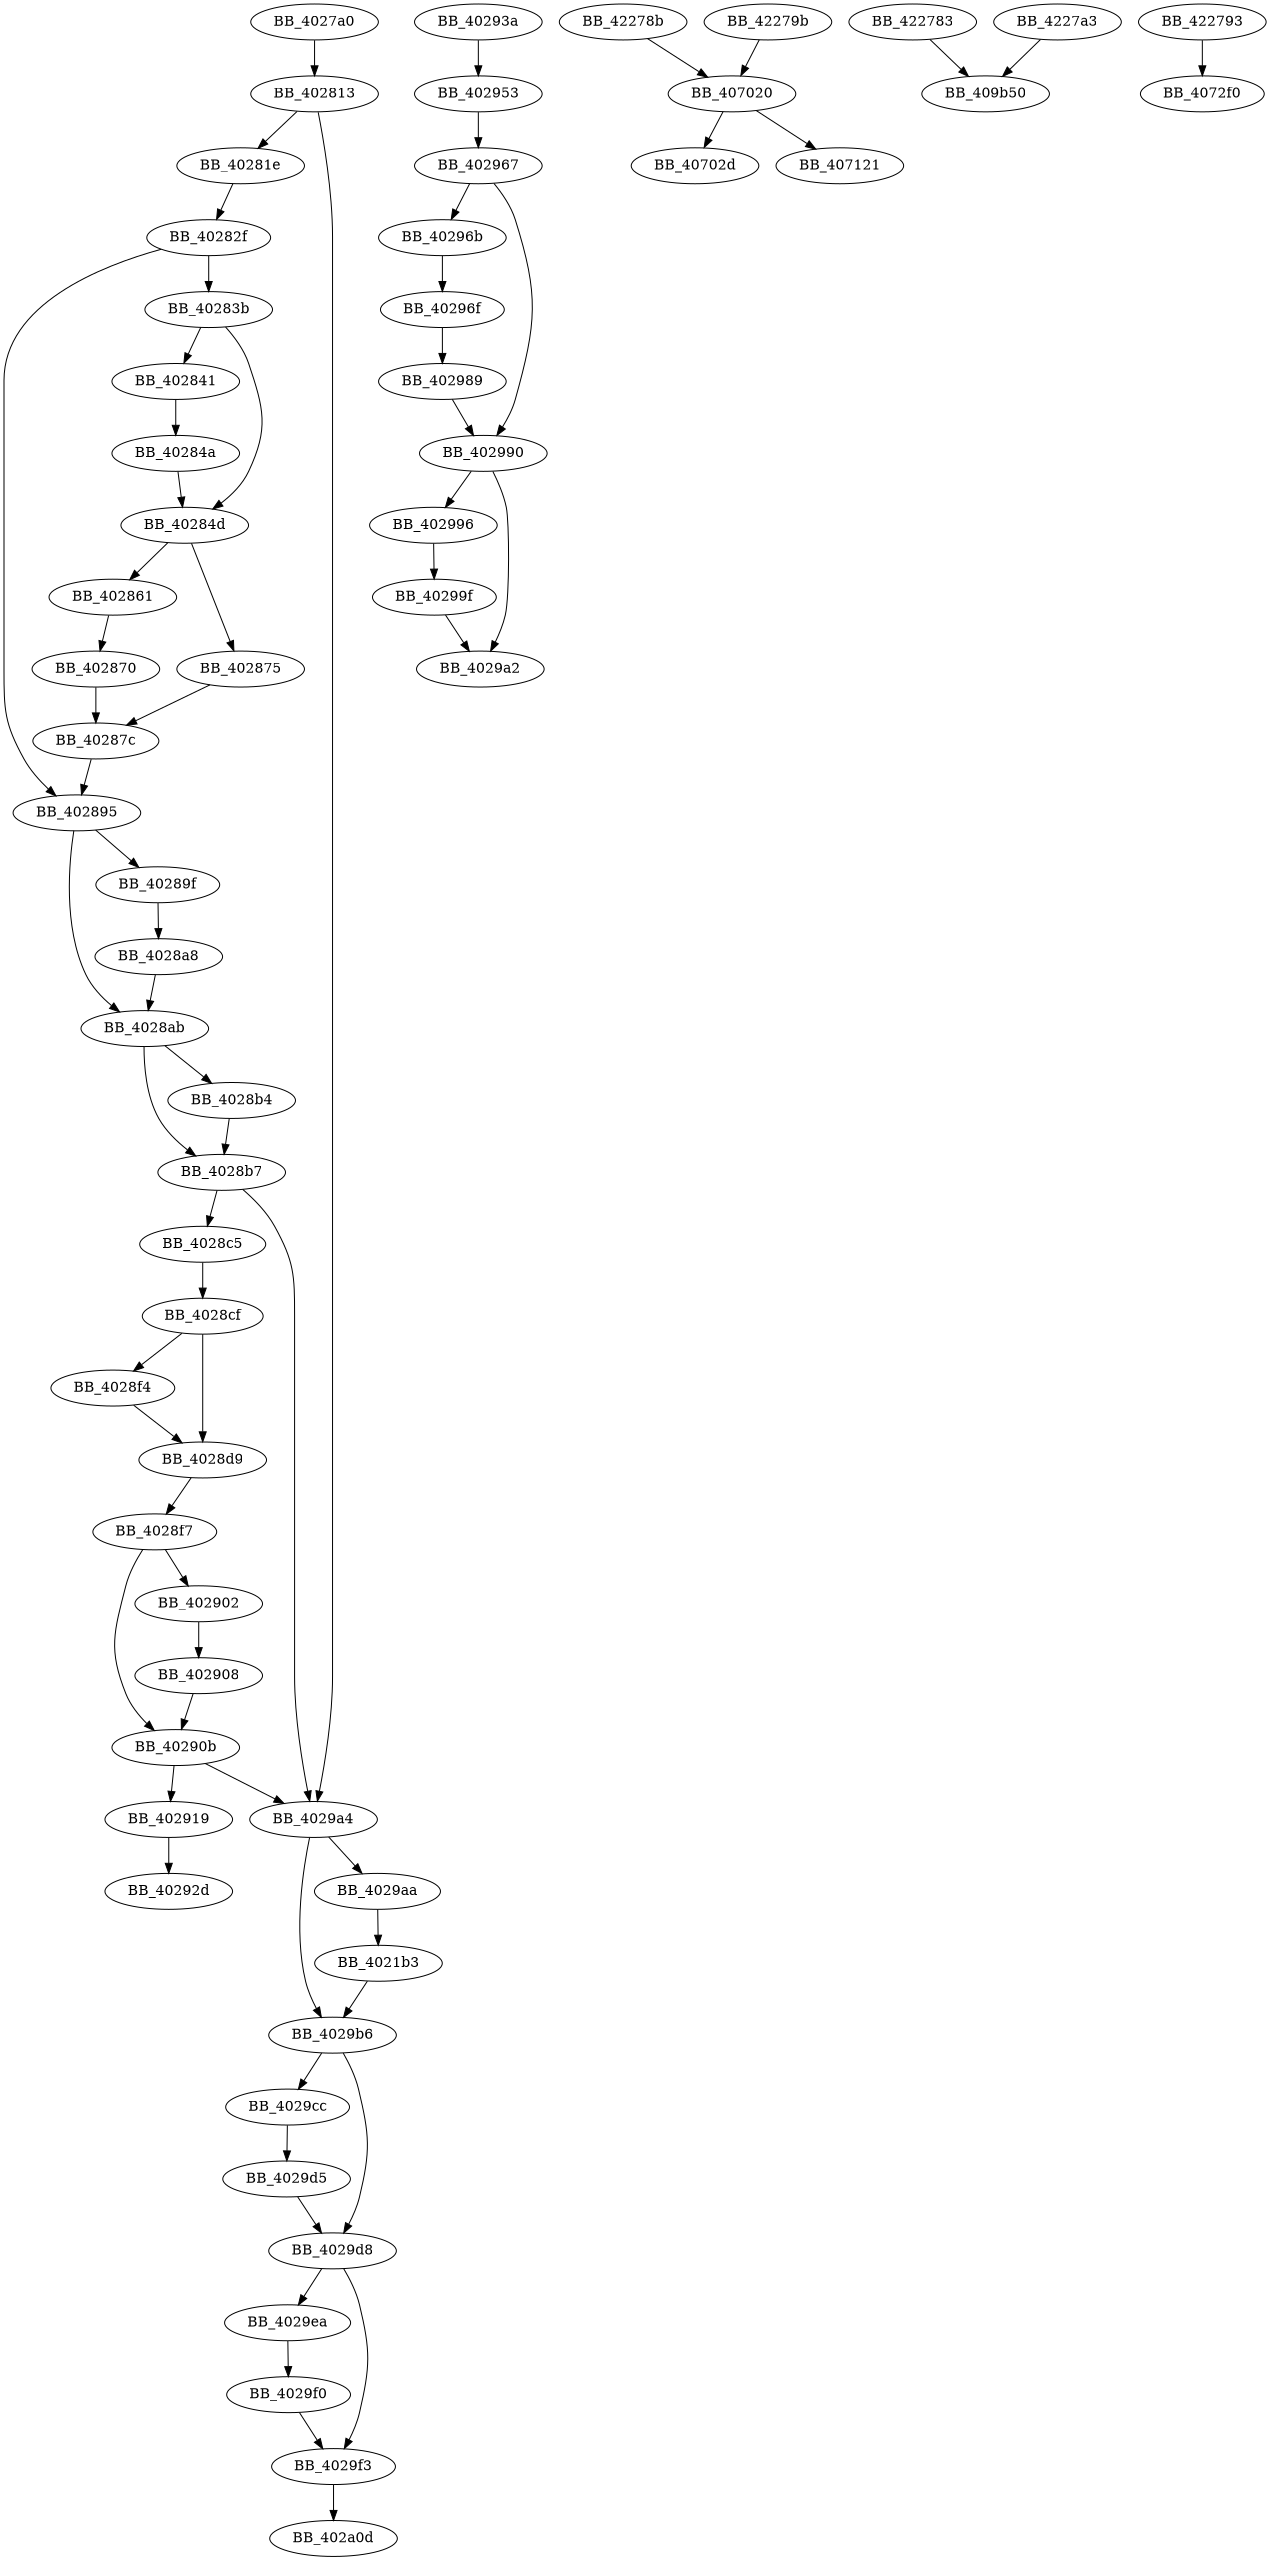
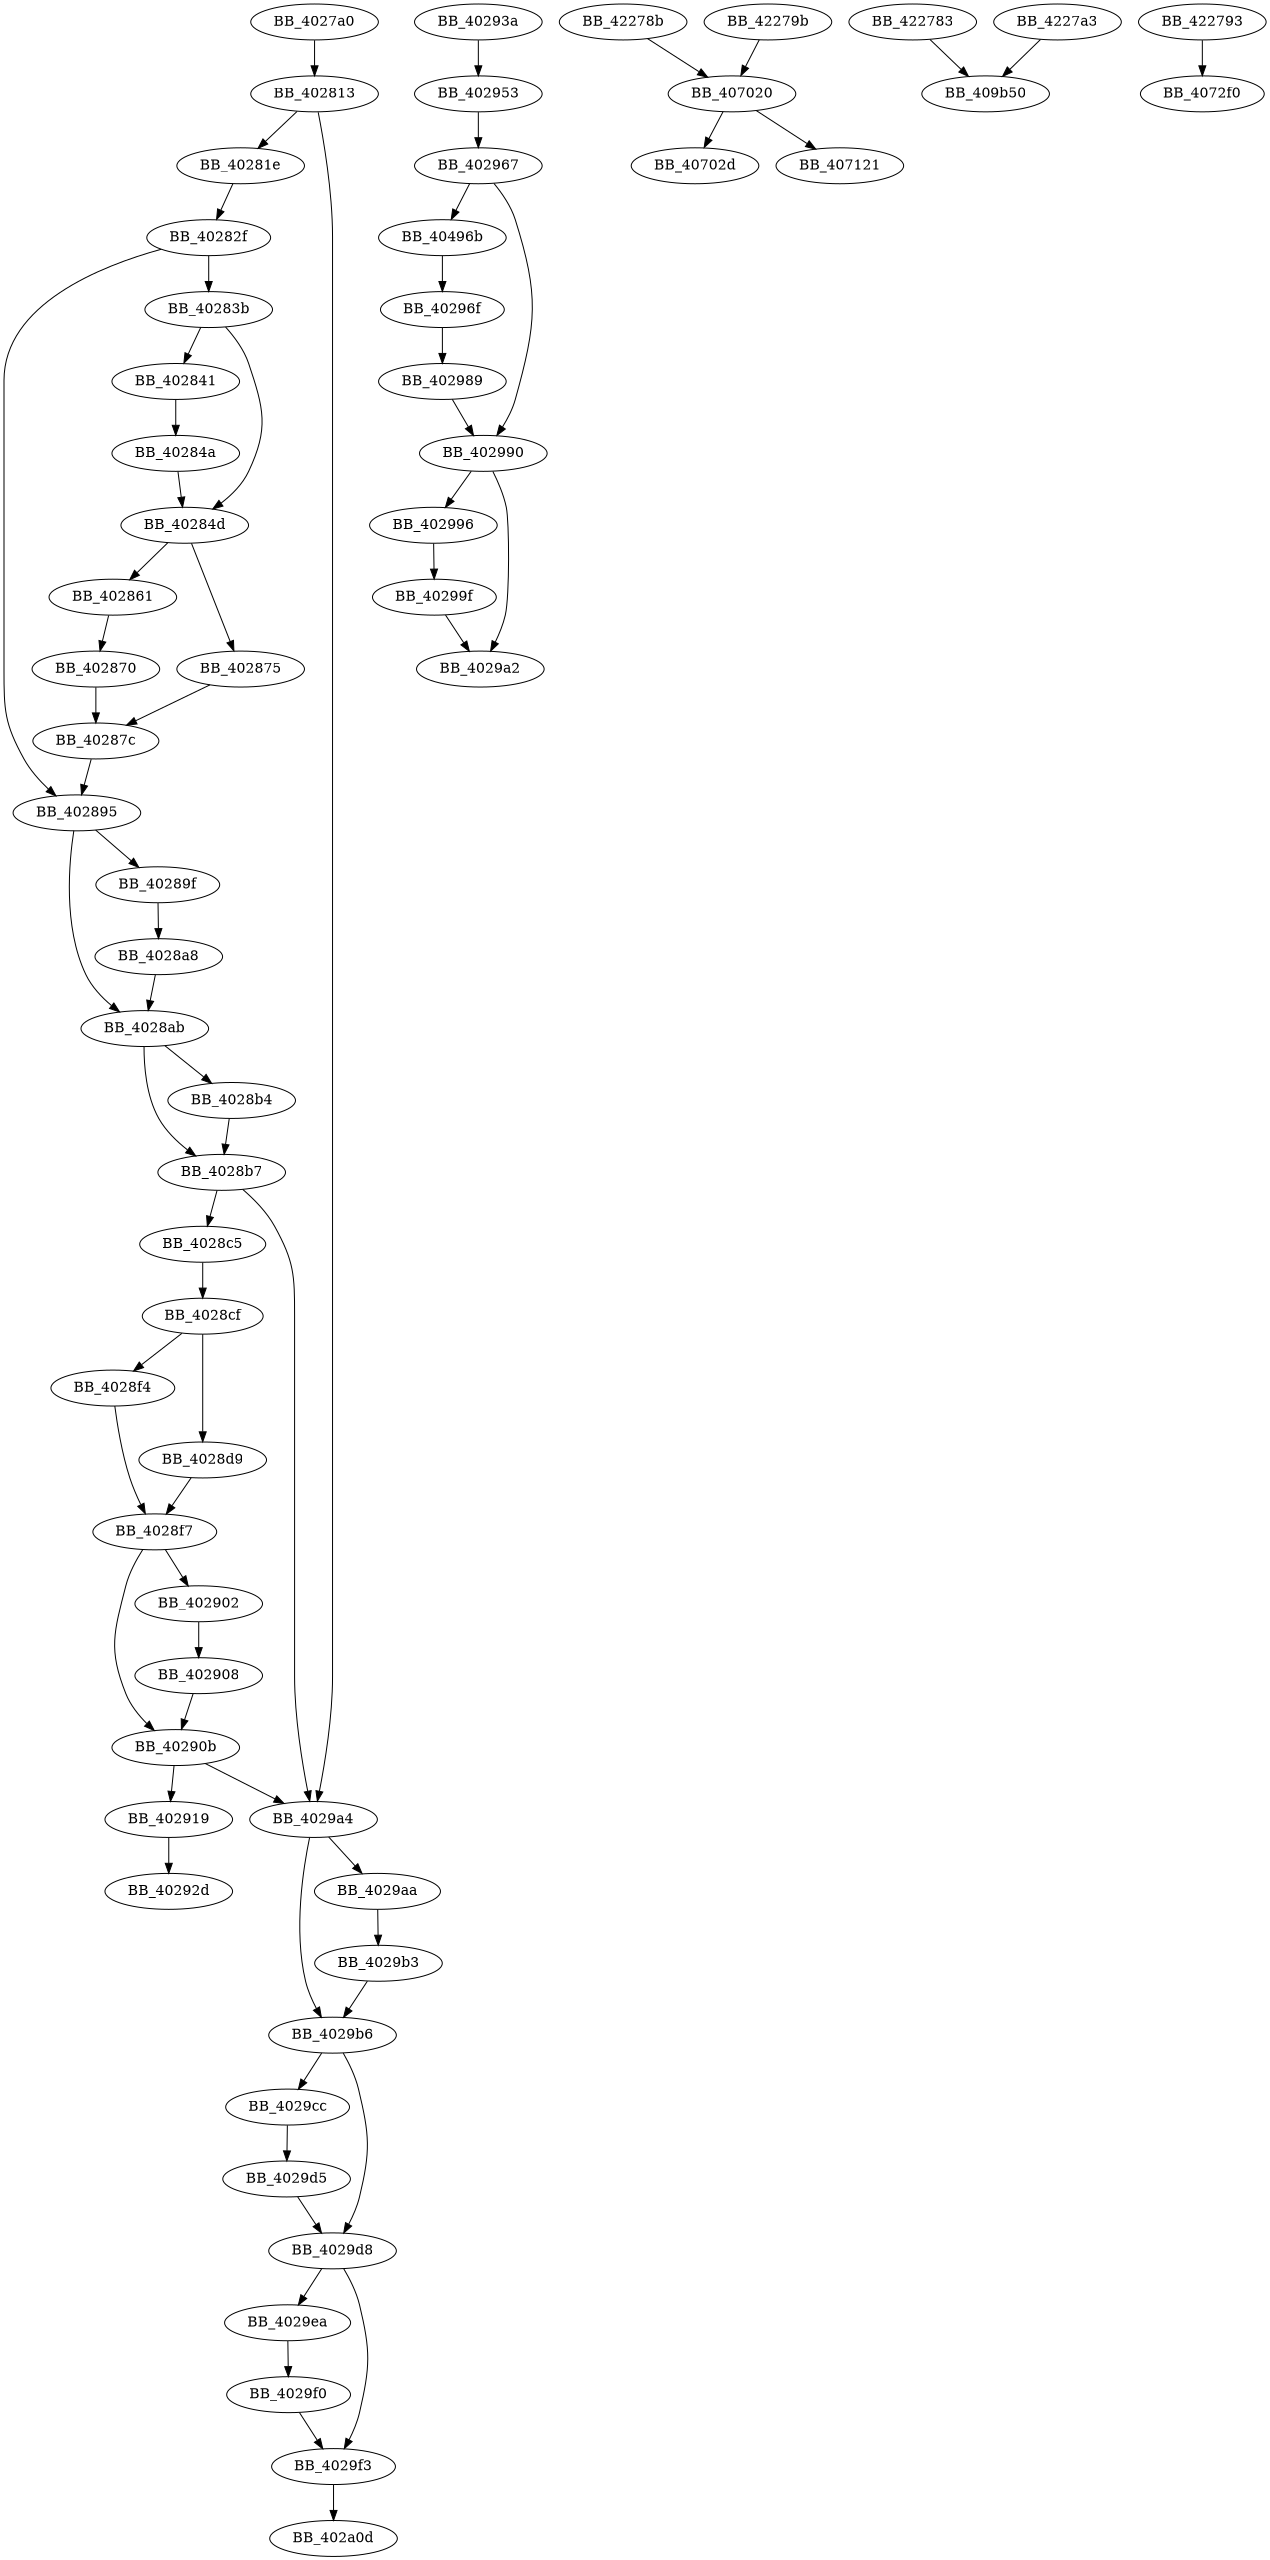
node "BB_40296b": label "BB_40296b" -> "BB_40496b"
edge "BB_4028f4" -> "BB_4028d9": now "BB_4028f4" -> "BB_4028f7"
node "BB_4021b3": label "BB_4021b3" -> "BB_4029b3"
